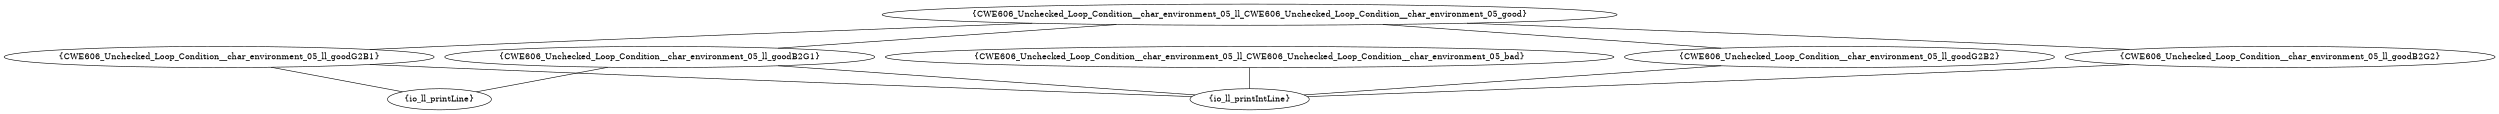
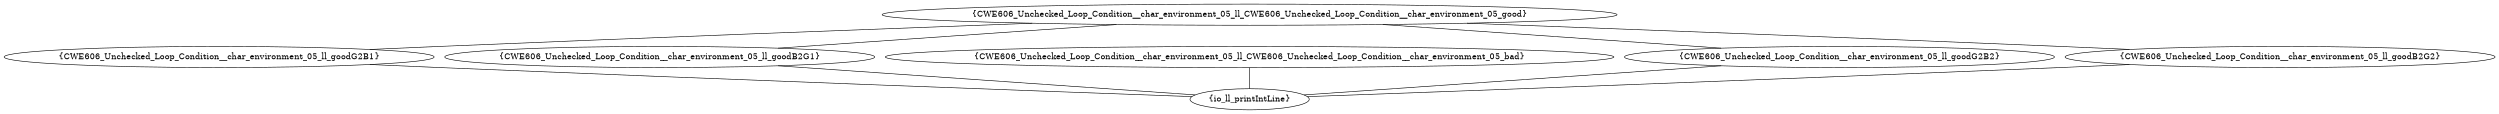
node "{io_ll_printLine}": removed
